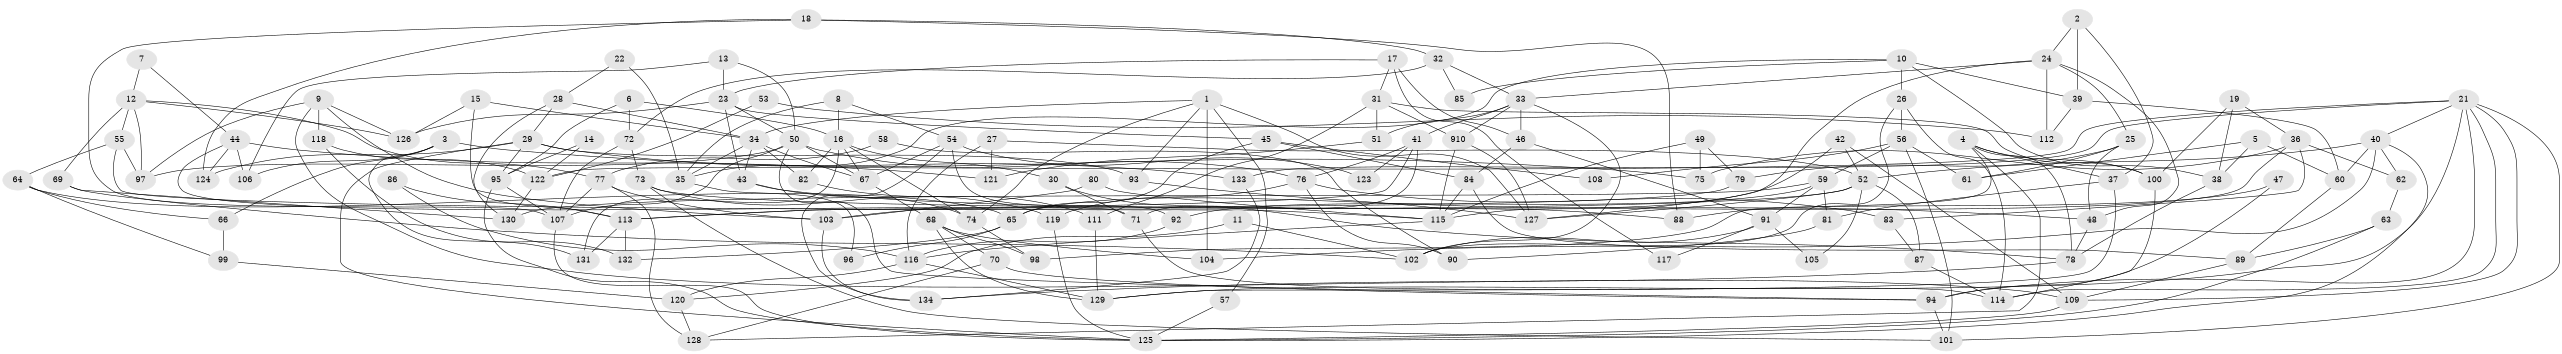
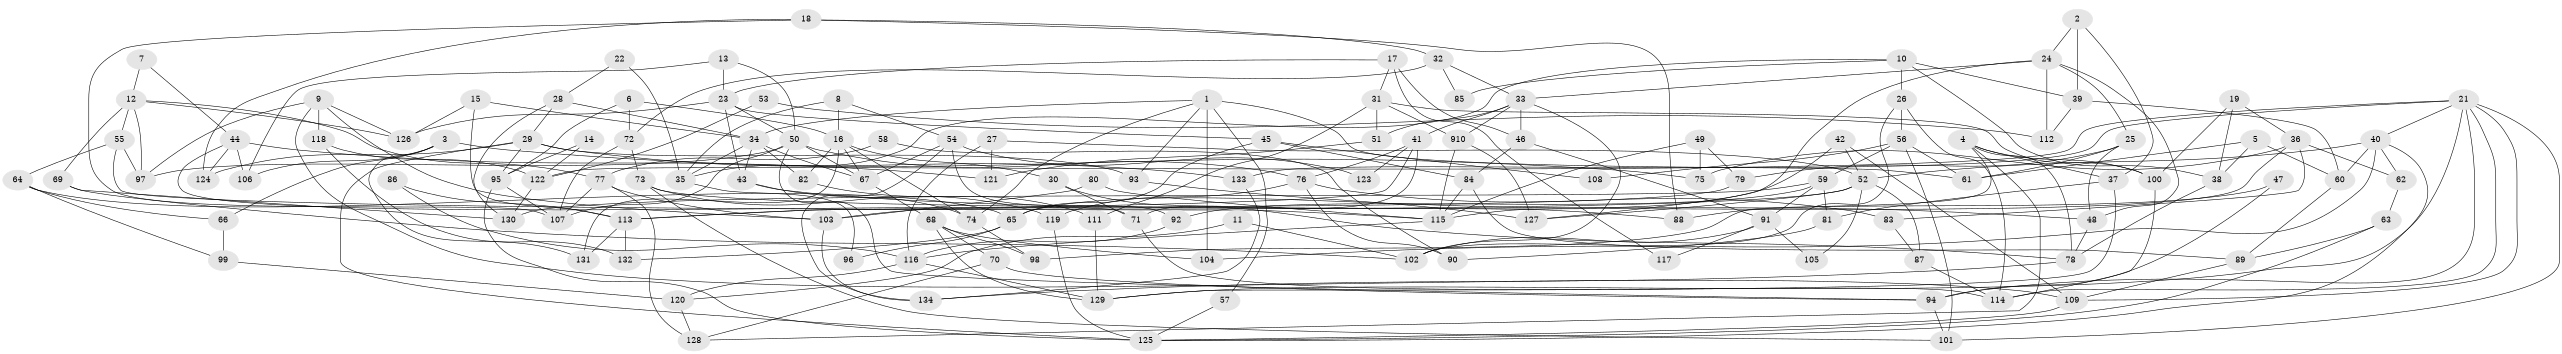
edge "1" -- "127": now "1" -- "61"
edge "107" -- "125": removed
